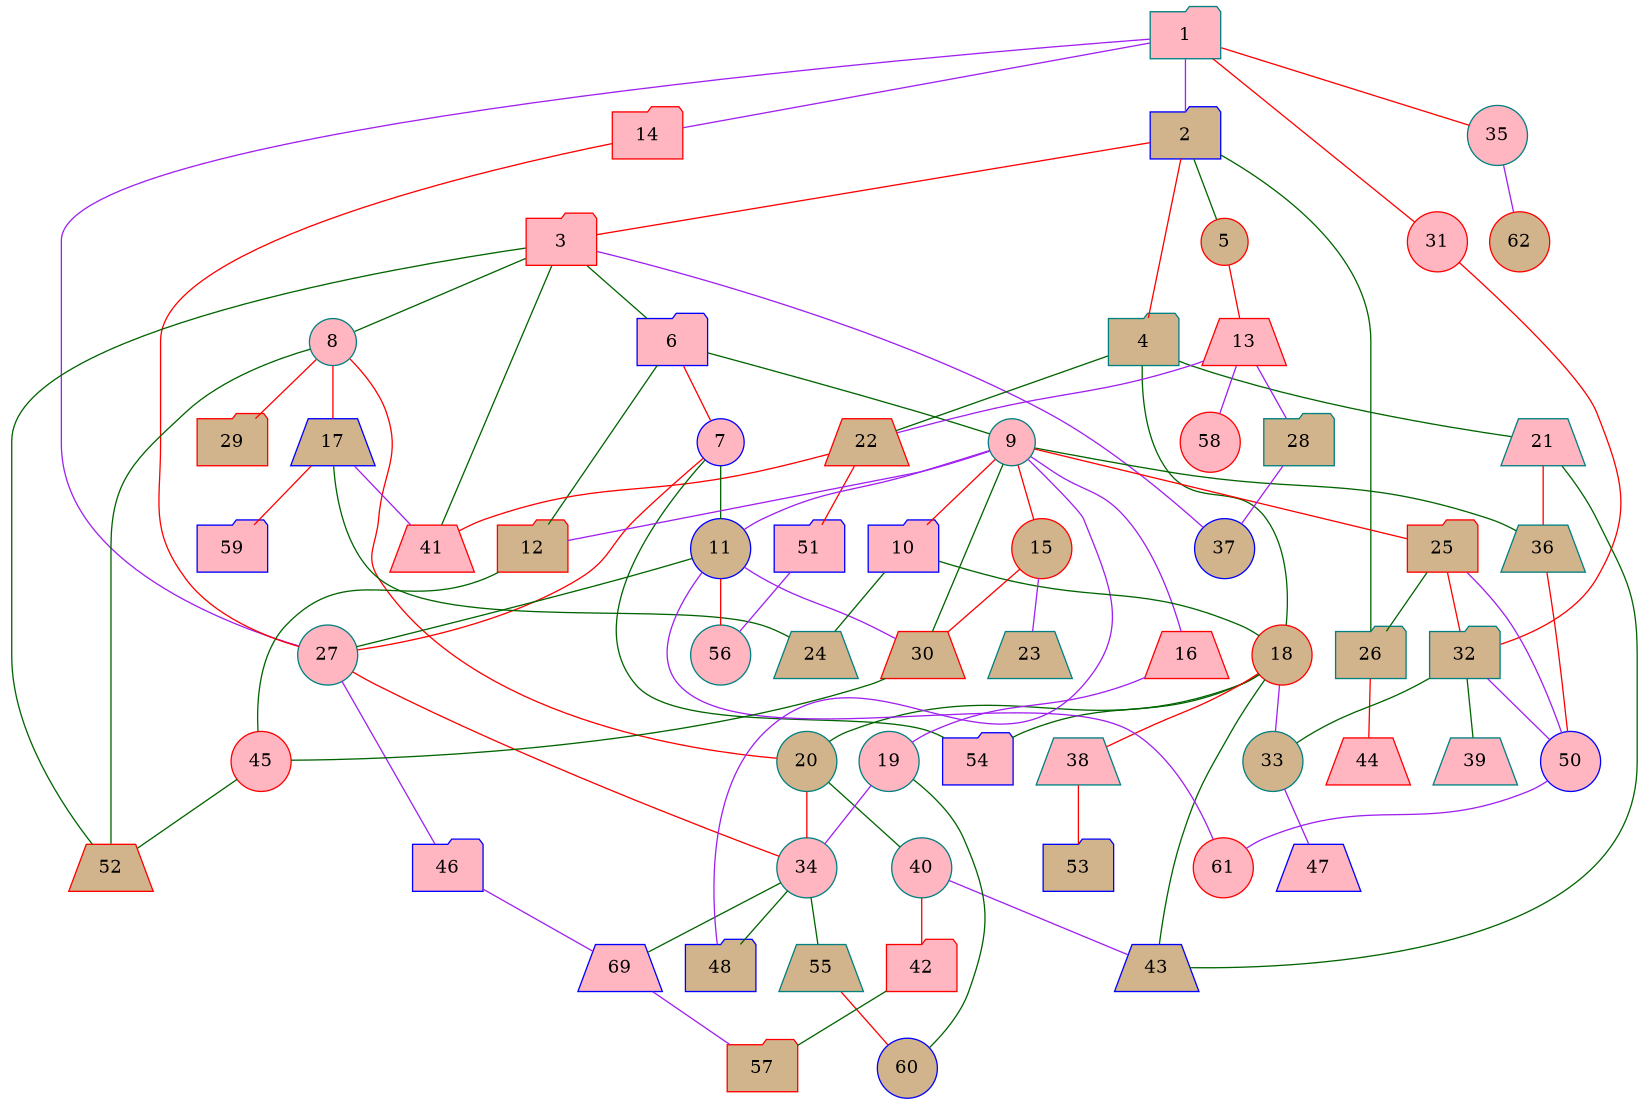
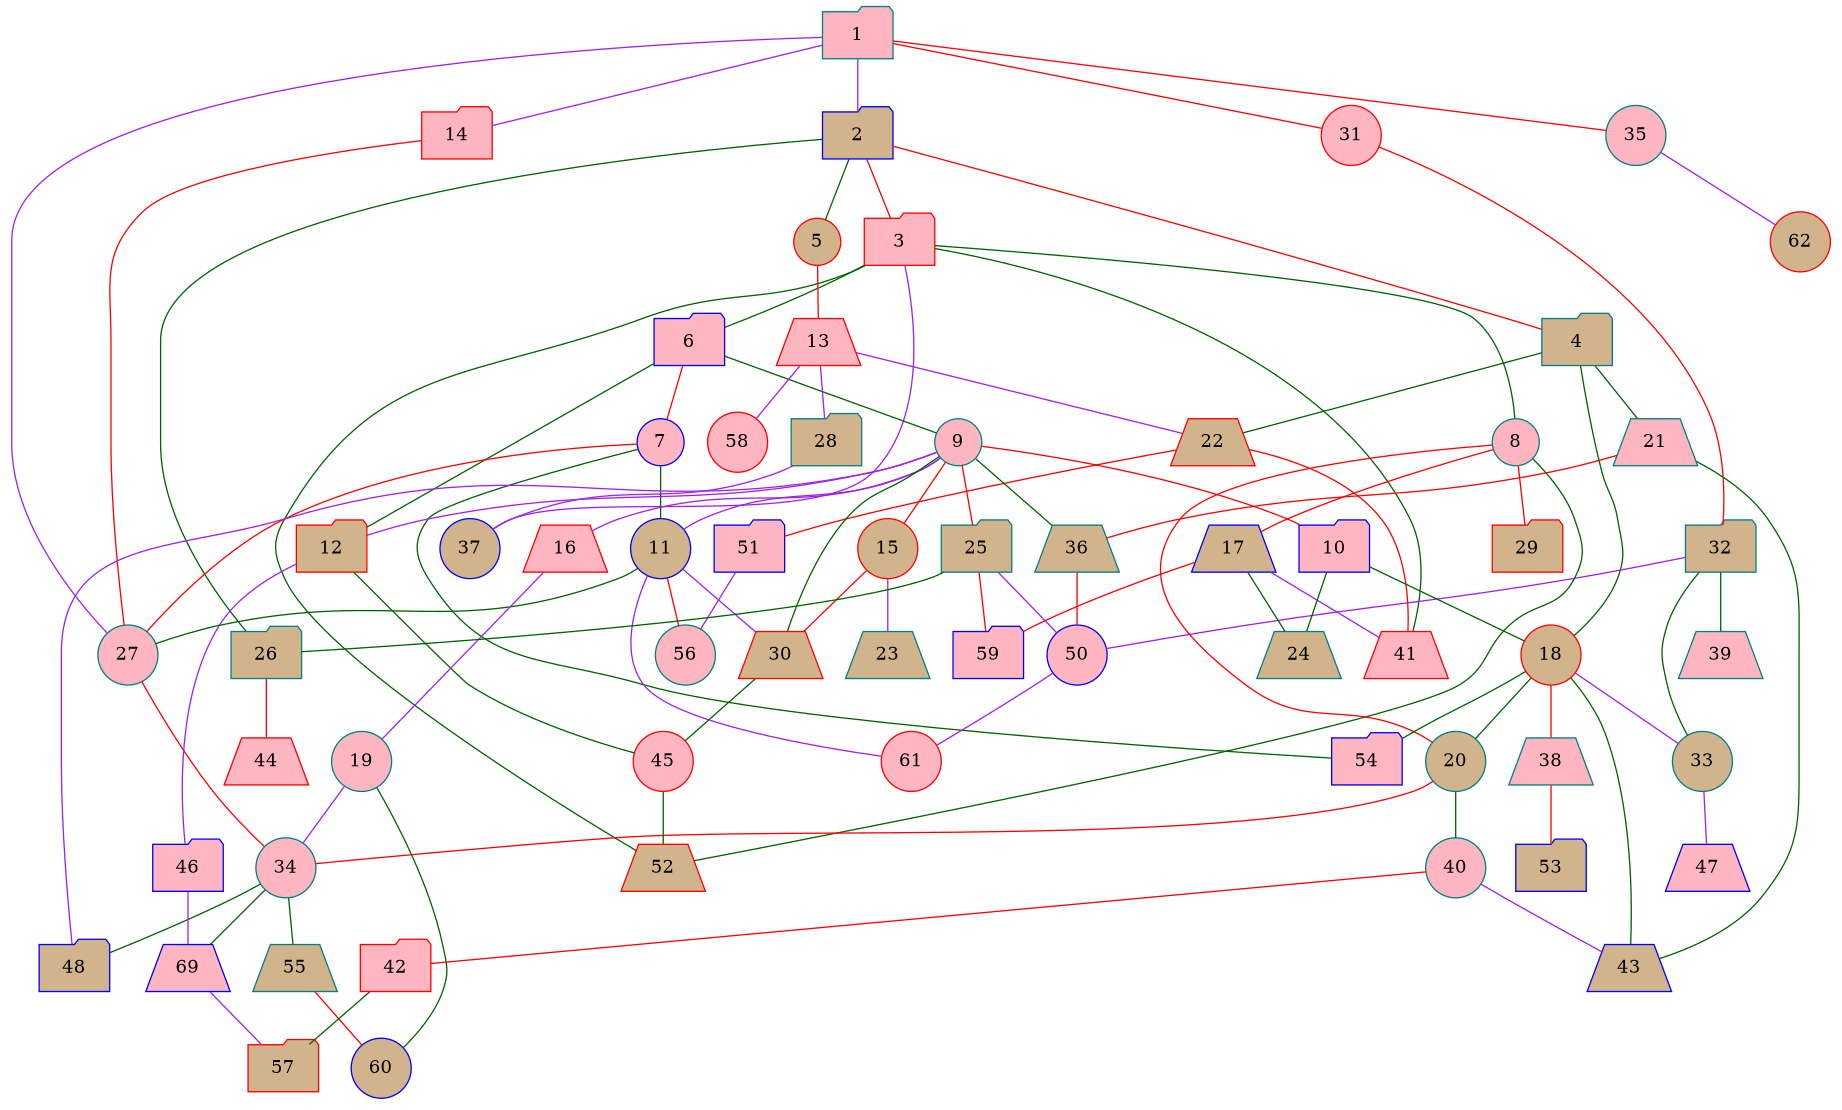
node "25": color red -> teal
edge "25" -- "32": now "25" -- "59"
edge "27" -- "46": now "12" -- "46"
